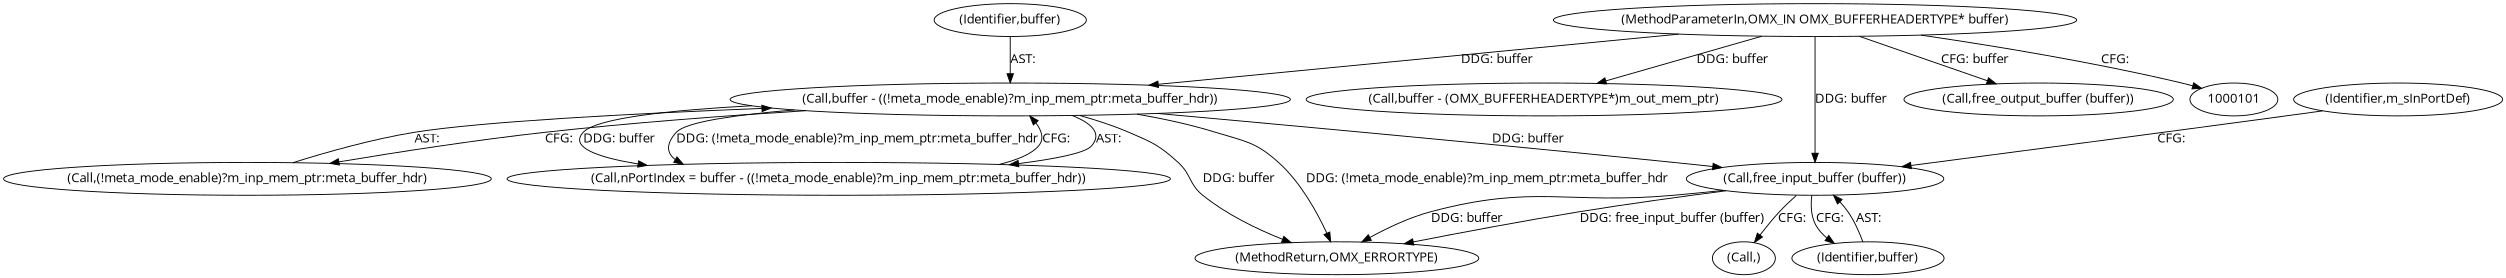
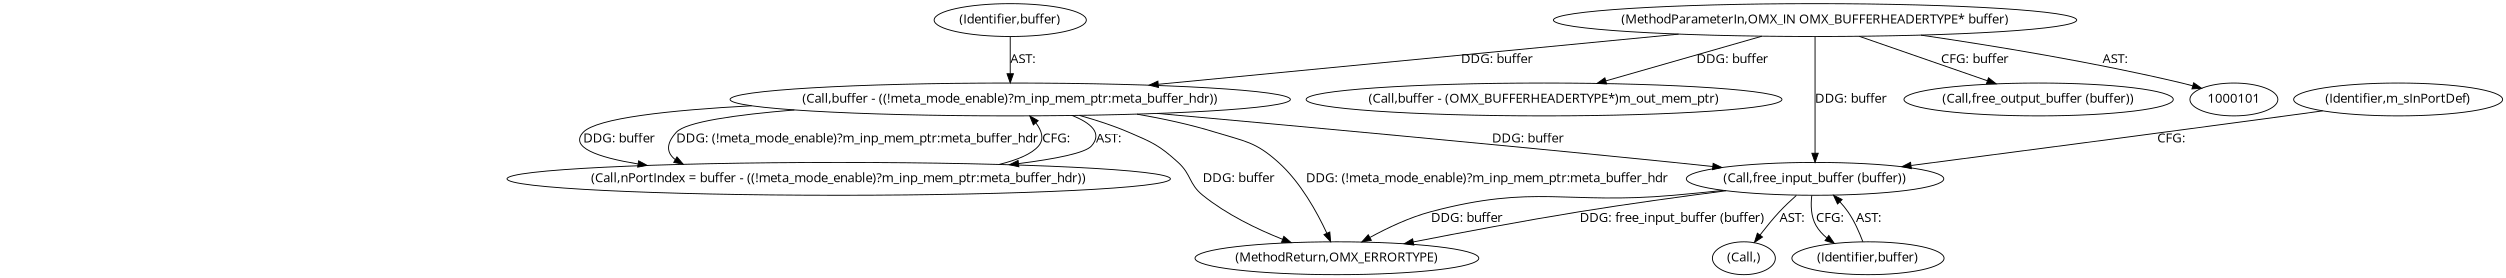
edge "(MethodParameterIn,OMX_IN OMX_BUFFERHEADERTYPE* buffer)" -> "1000101": label "CFG: " -> "AST: "
node "(Call,(!meta_mode_enable)?m_inp_mem_ptr:meta_buffer_hdr)": removed
edge "(Call,free_input_buffer (buffer))" -> "(Call,)": label "CFG: " -> "AST: "
